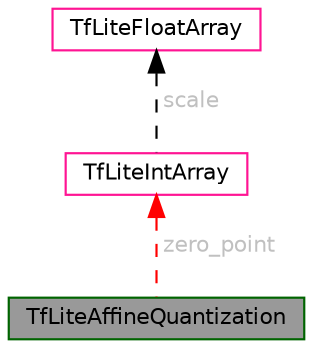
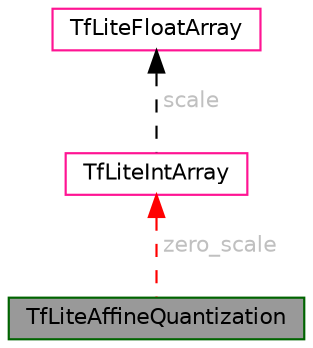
edge "TfLiteAffineQuantization" -> "TfLiteIntArray": label " zero_point" -> " zero_scale"
